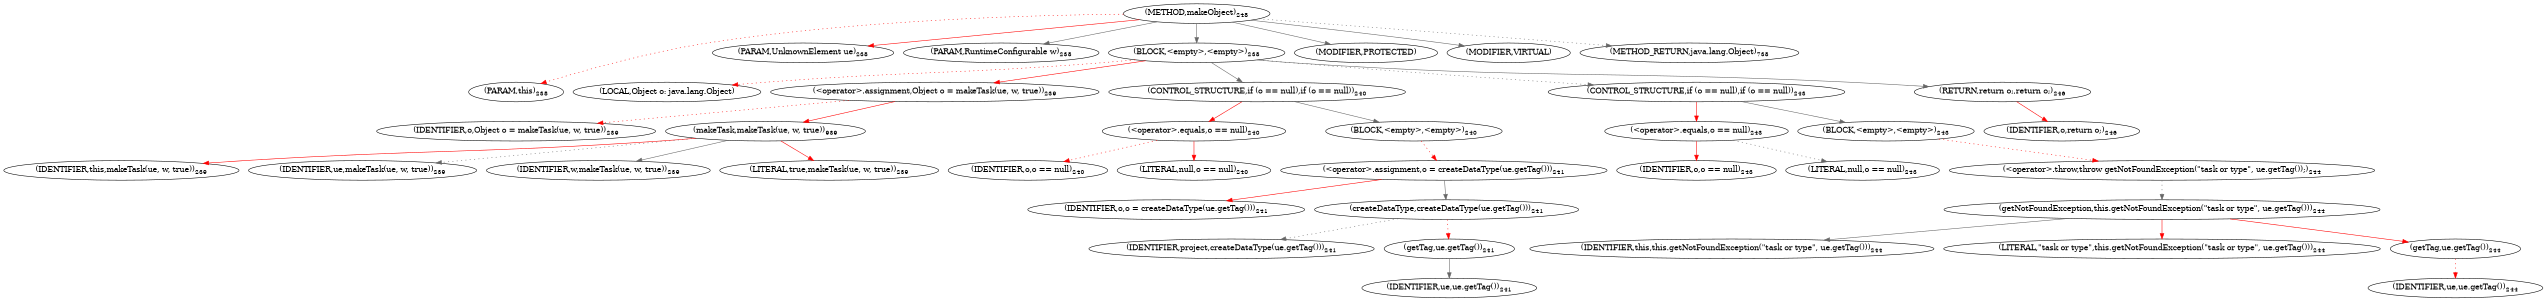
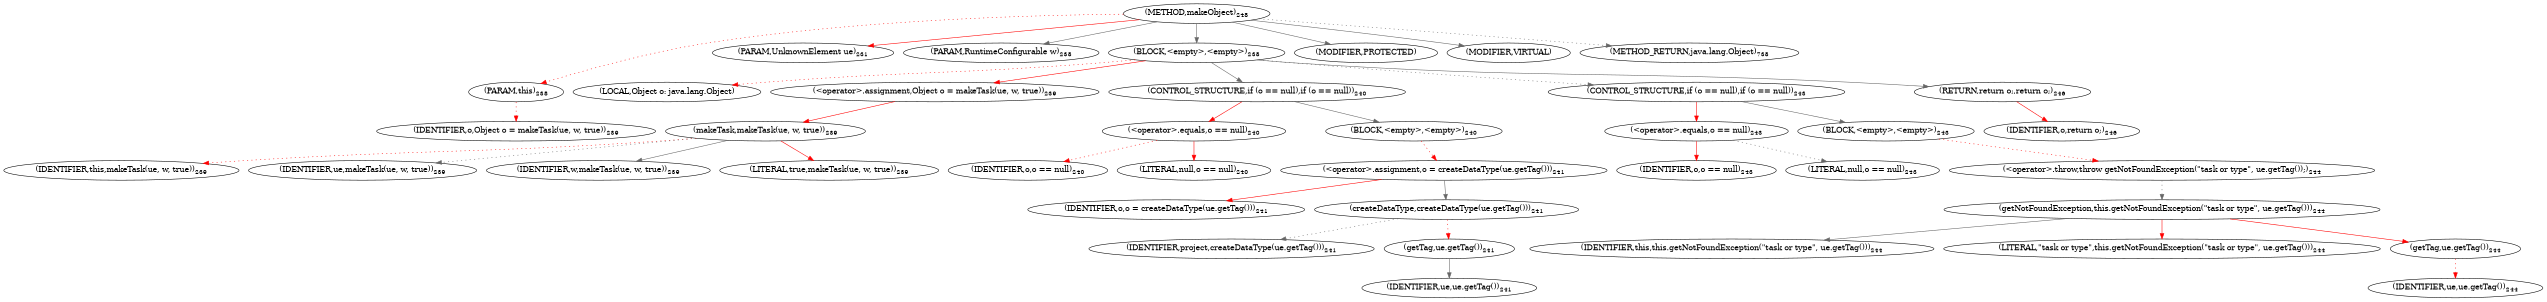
node "(PARAM,UnknownElement ue)": text "238" -> "231"
edge "(<operator>.assignment,Object o = makeTask(ue, w, true))" -> "(IDENTIFIER,o,Object o = makeTask(ue, w, true))": now "(PARAM,this)" -> "(IDENTIFIER,o,Object o = makeTask(ue, w, true))"
node "(makeTask,makeTask(ue, w, true))": text "939" -> "239"
edge "(makeTask,makeTask(ue, w, true))" -> "(IDENTIFIER,this,makeTask(ue, w, true))": style solid -> dotted
